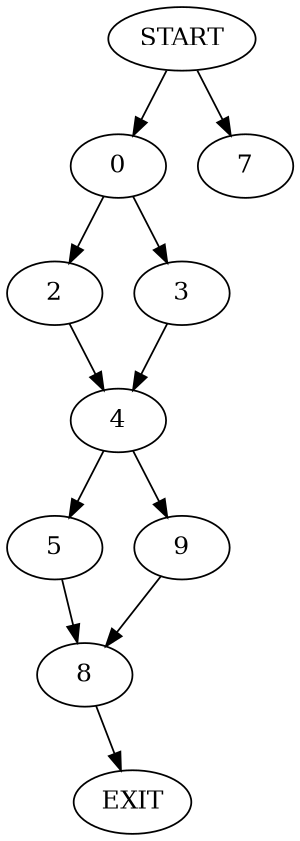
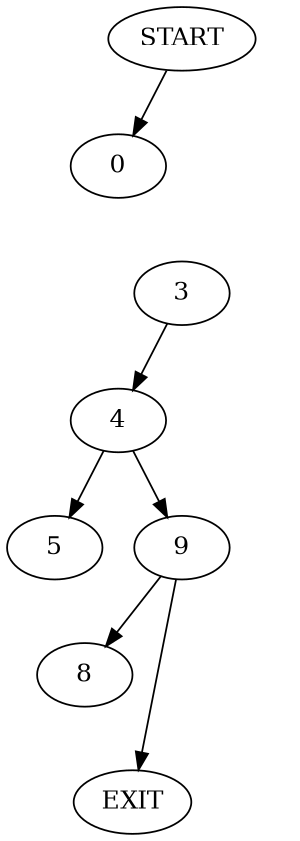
node "7": removed
edge "0" -> "3": removed
node "2": removed
edge "5" -> "8": removed
edge "8" -> "EXIT": now "9" -> "EXIT"
